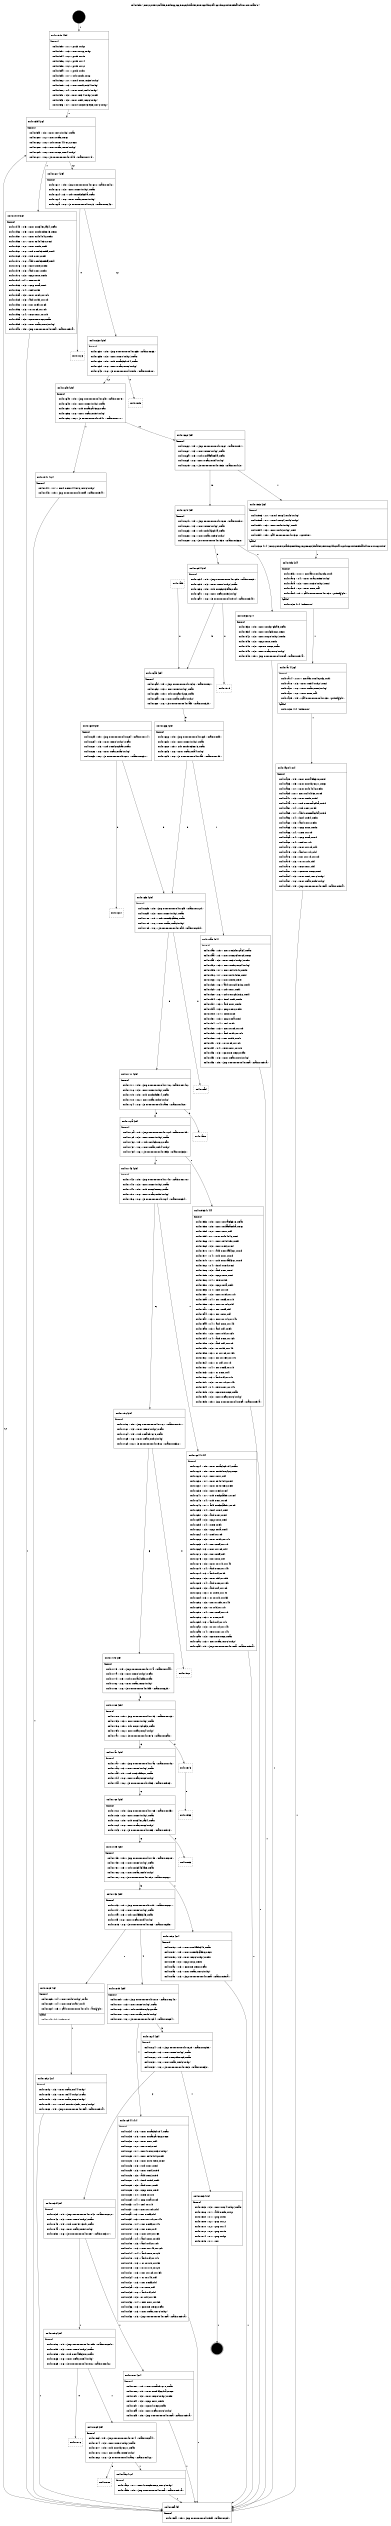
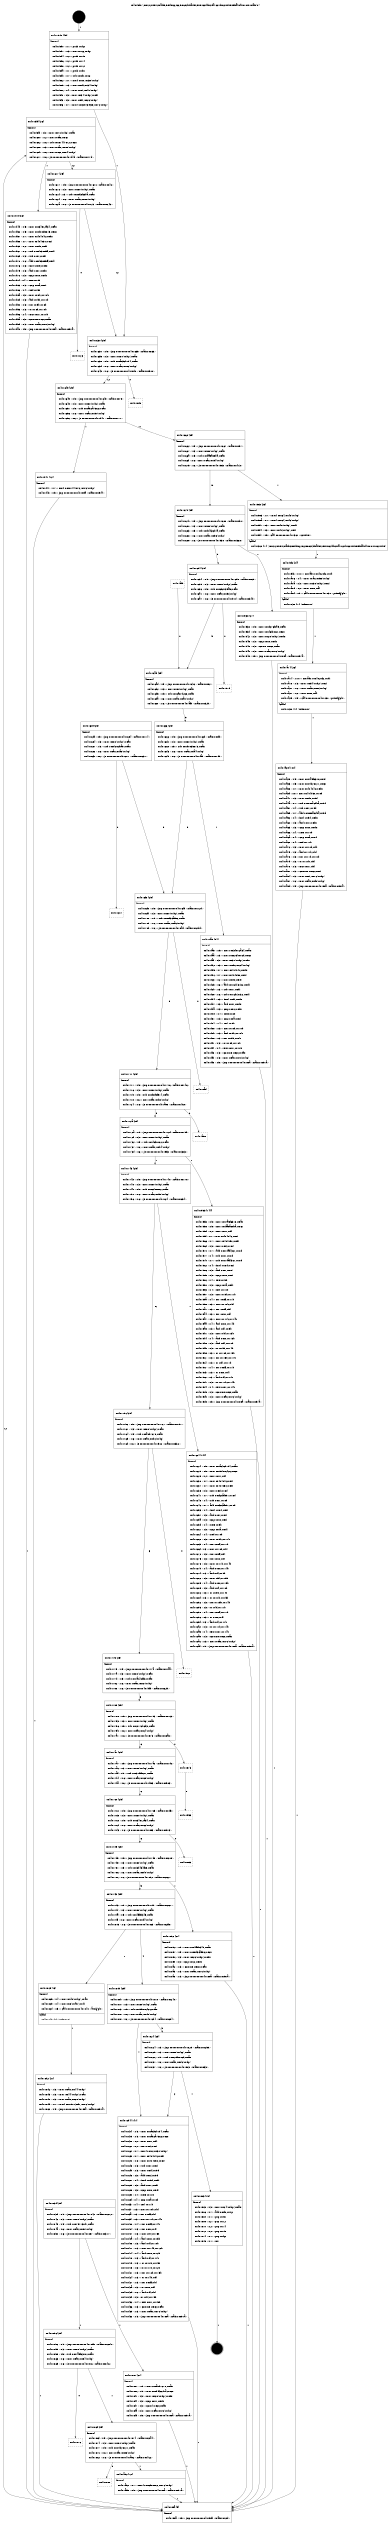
edge "0x4015d0 [45]" -> "0x4015fd [26]": now "0x4015d0 [45]" -> "0x401630 [25]"
edge "0x401824 [25]" -> "0x40183d [25]": now "0x401824 [25]" -> "0x401cb4 [141]"
